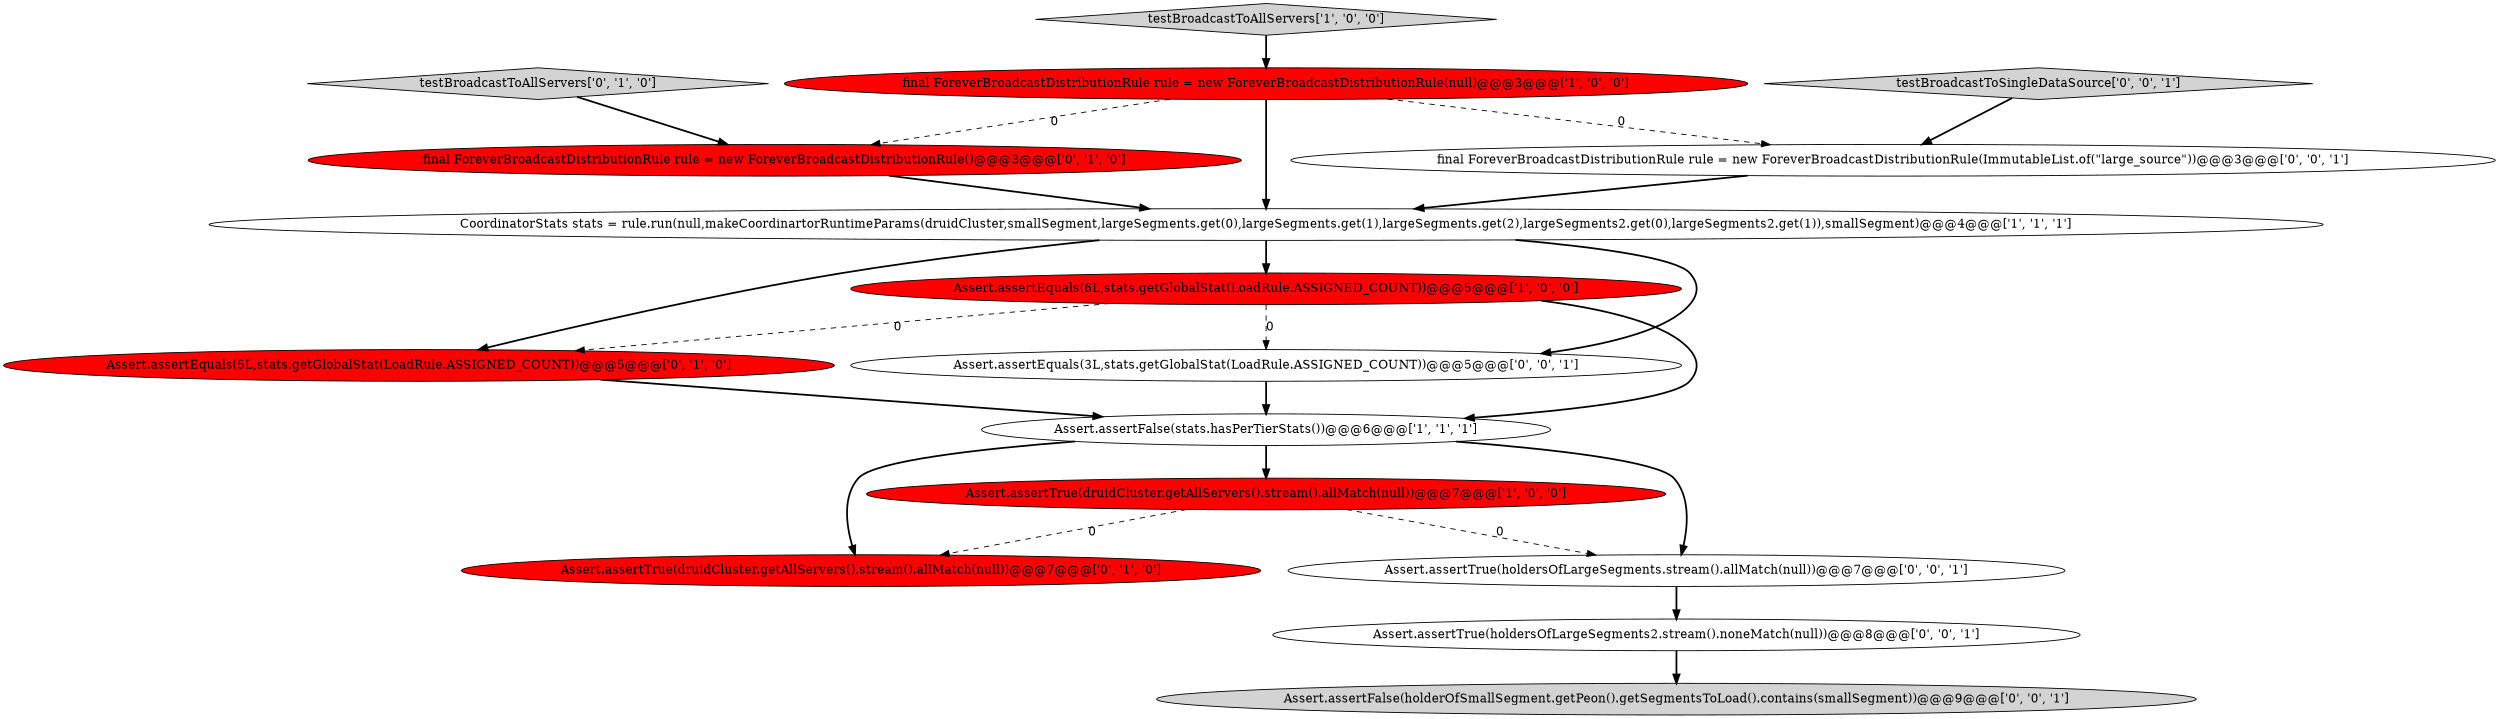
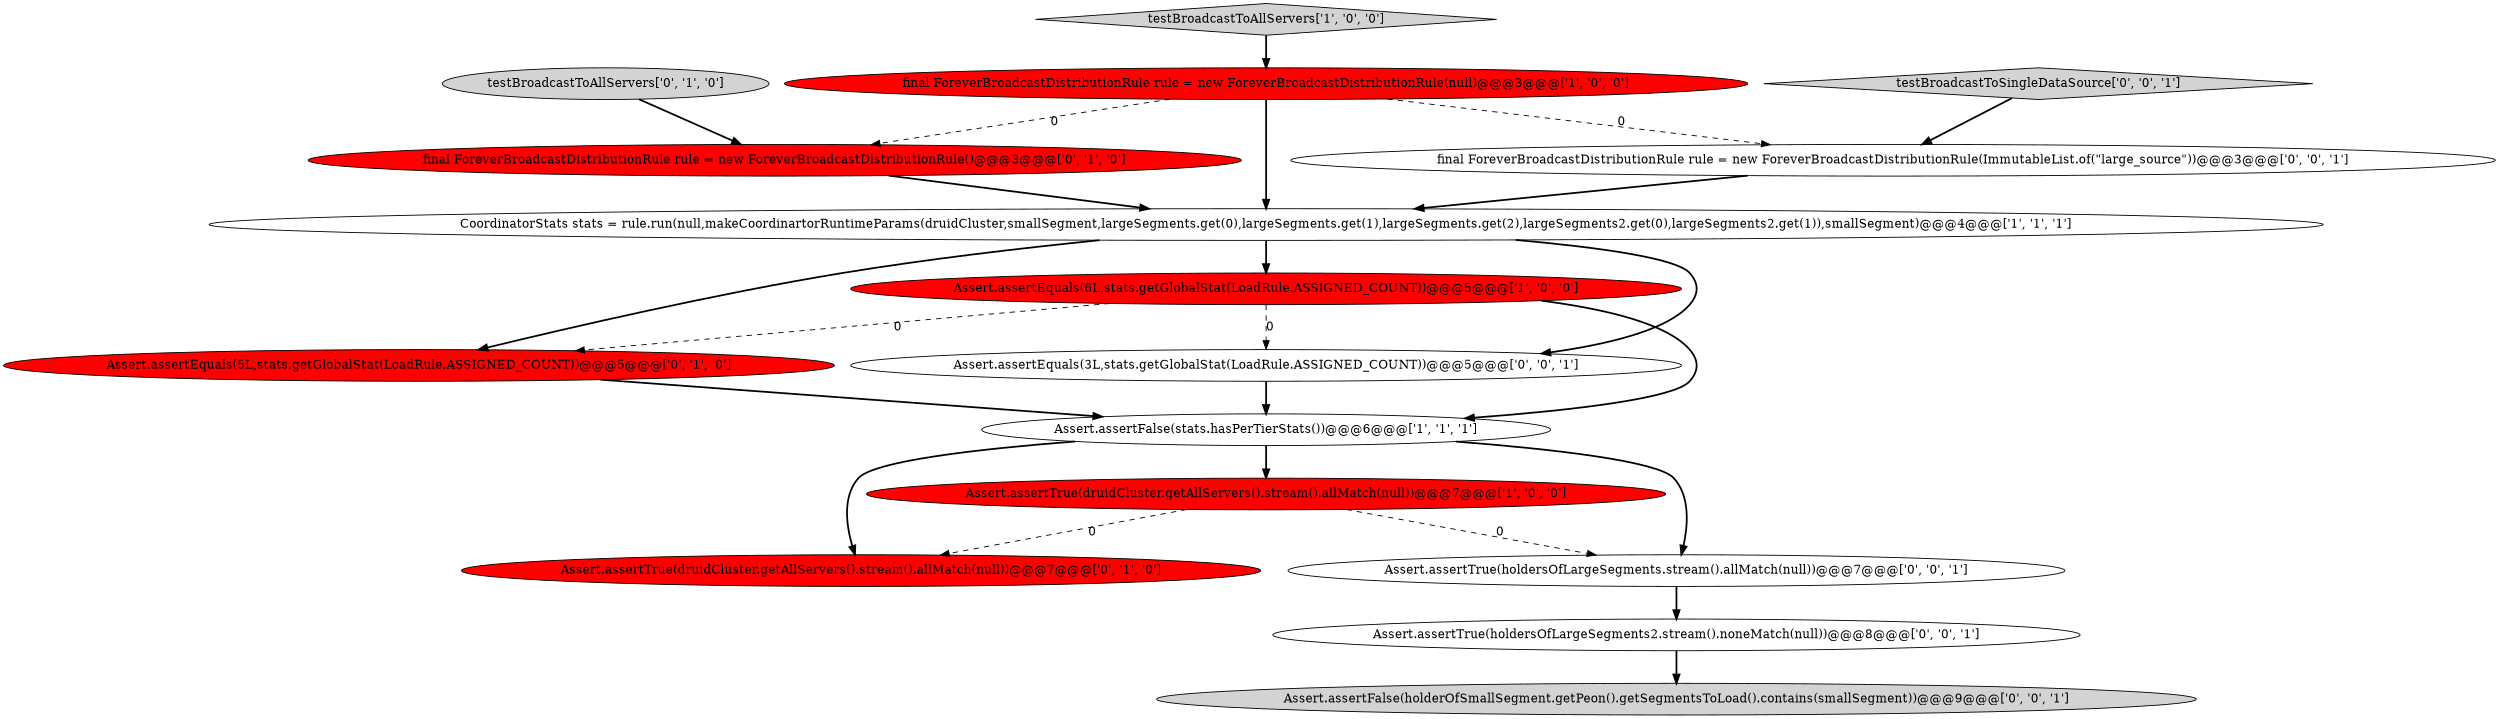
node "testBroadcastToAllServers['0', '1', '0']": shape diamond -> ellipse
